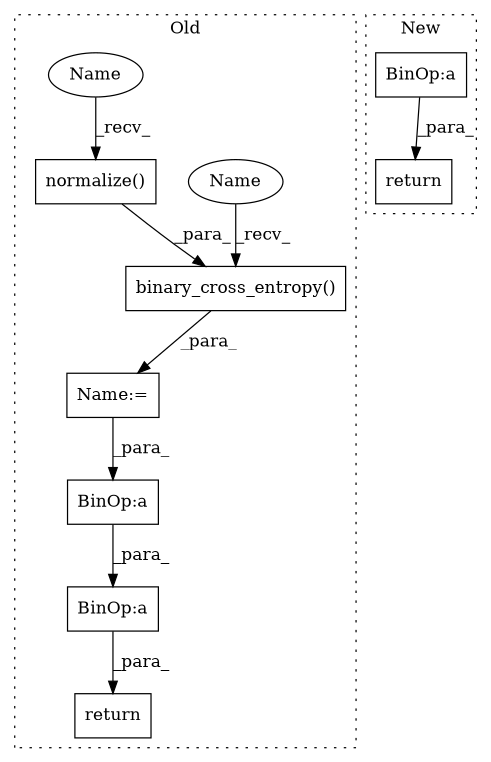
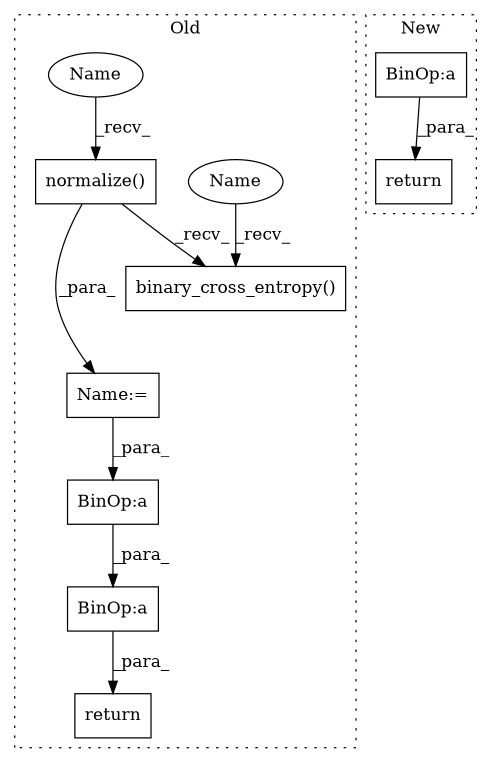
edge "normalize()" -> "binary_cross_entropy()": label "_para_" -> "_recv_"
edge "binary_cross_entropy()" -> "Name:=": now "normalize()" -> "Name:="
